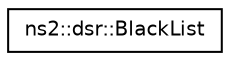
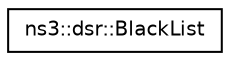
node "ns2::dsr::BlackList": label "ns2::dsr::BlackList" -> "ns3::dsr::BlackList"
